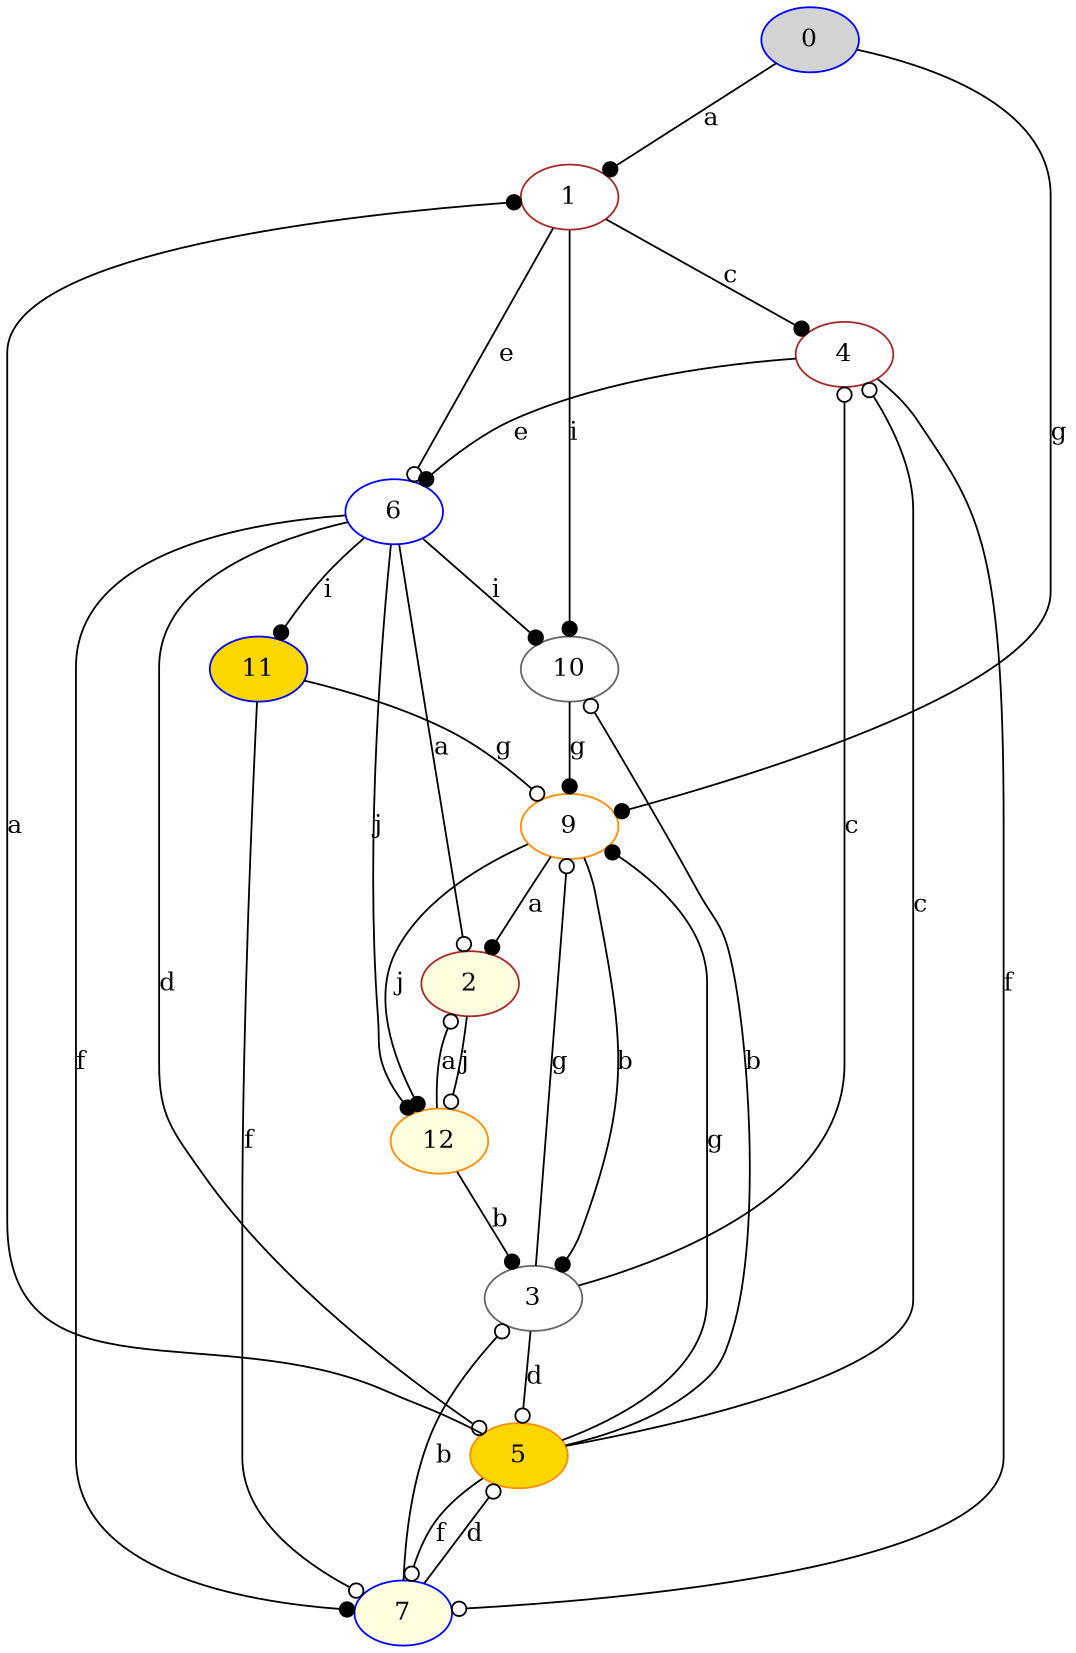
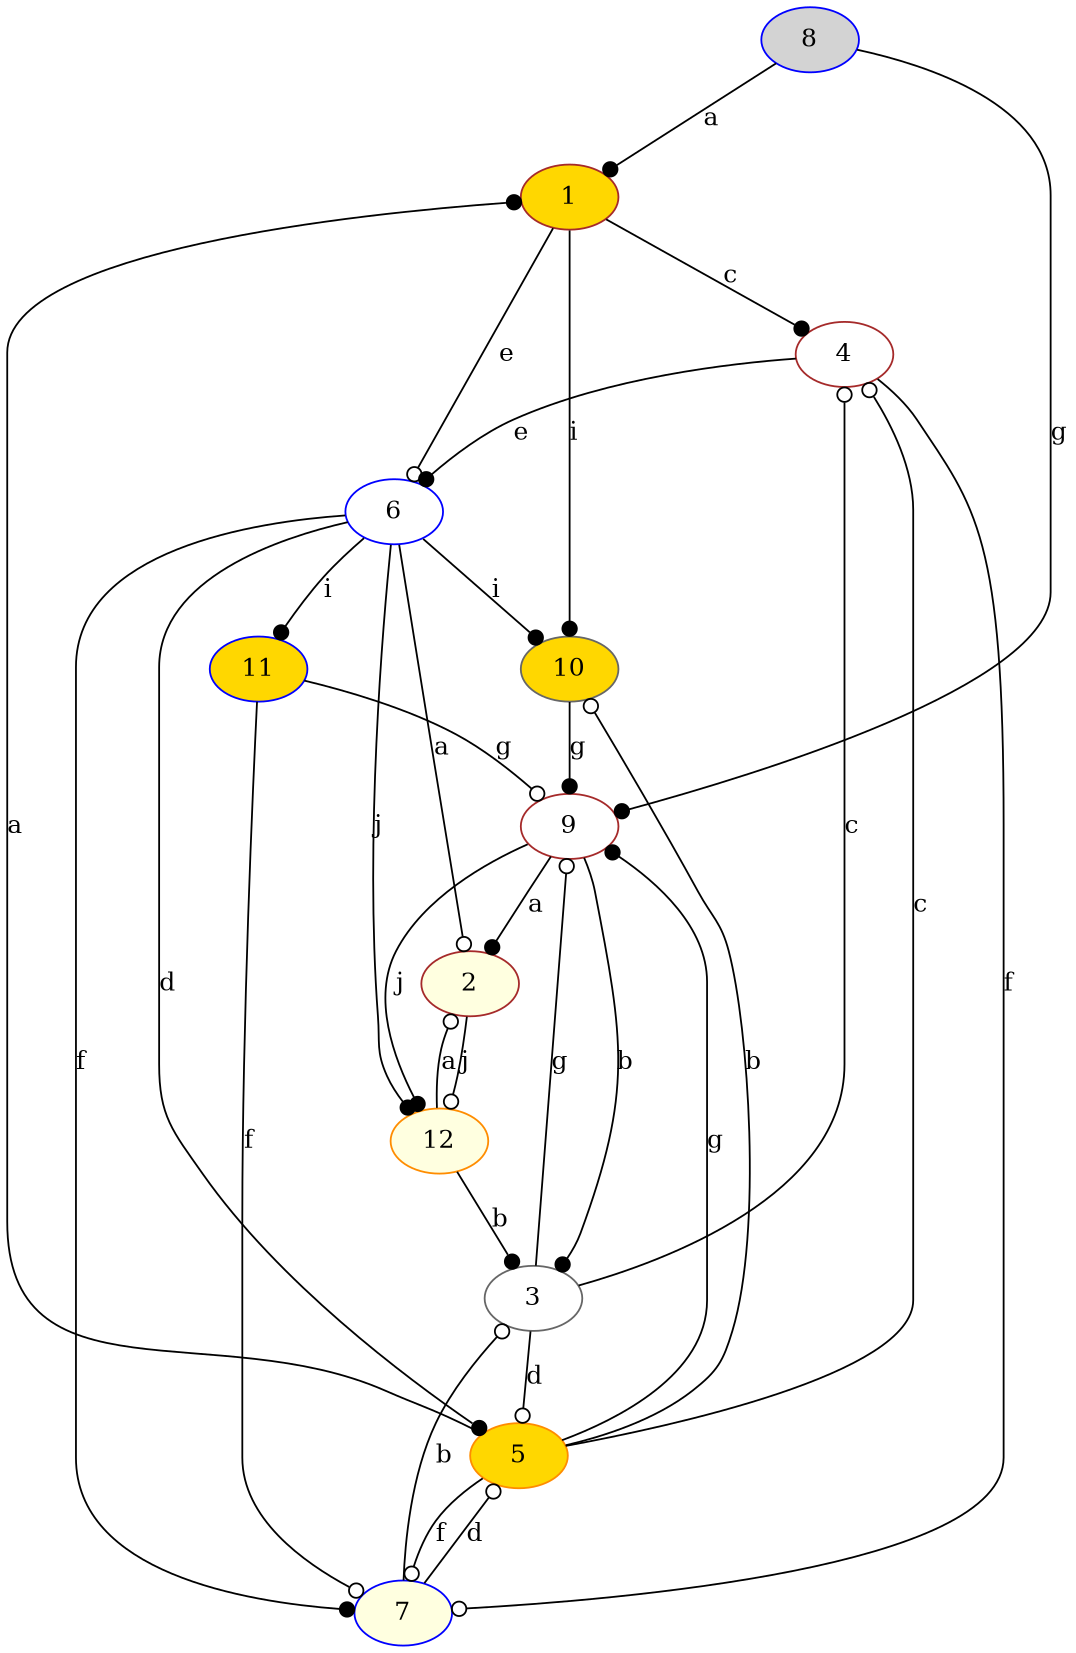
node "0": label "0" -> "8"
node "1": fillcolor white -> gold
node "10": fillcolor white -> gold
node "9": color darkorange -> brown
edge "6" -> "5": arrowhead odot -> dot
